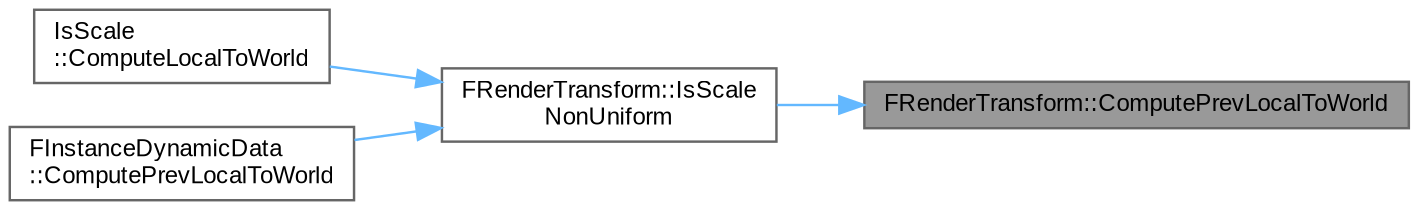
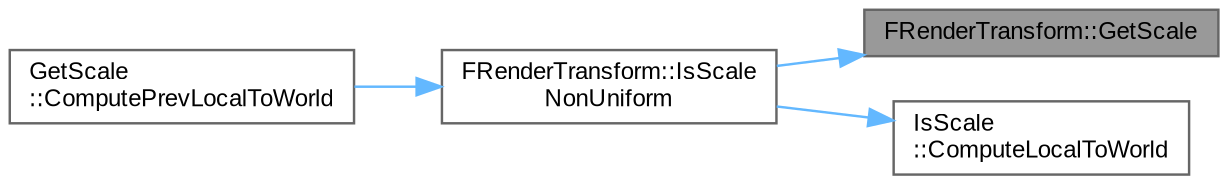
edge "IsScale ::ComputeLocalToWorld" -> "FRenderTransform::IsScale NonUniform": reversed
node "FRenderTransform::ComputePrevLocalToWorld": label "FRenderTransform::ComputePrevLocalToWorld" -> "FRenderTransform::GetScale"
node "FInstanceDynamicData ::ComputePrevLocalToWorld": label "FInstanceDynamicData ::ComputePrevLocalToWorld" -> "GetScale ::ComputePrevLocalToWorld"
